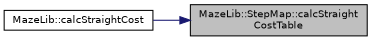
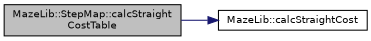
edge "MazeLib::calcStraightCost" -> "MazeLib::StepMap::calcStraight CostTable": reversed
